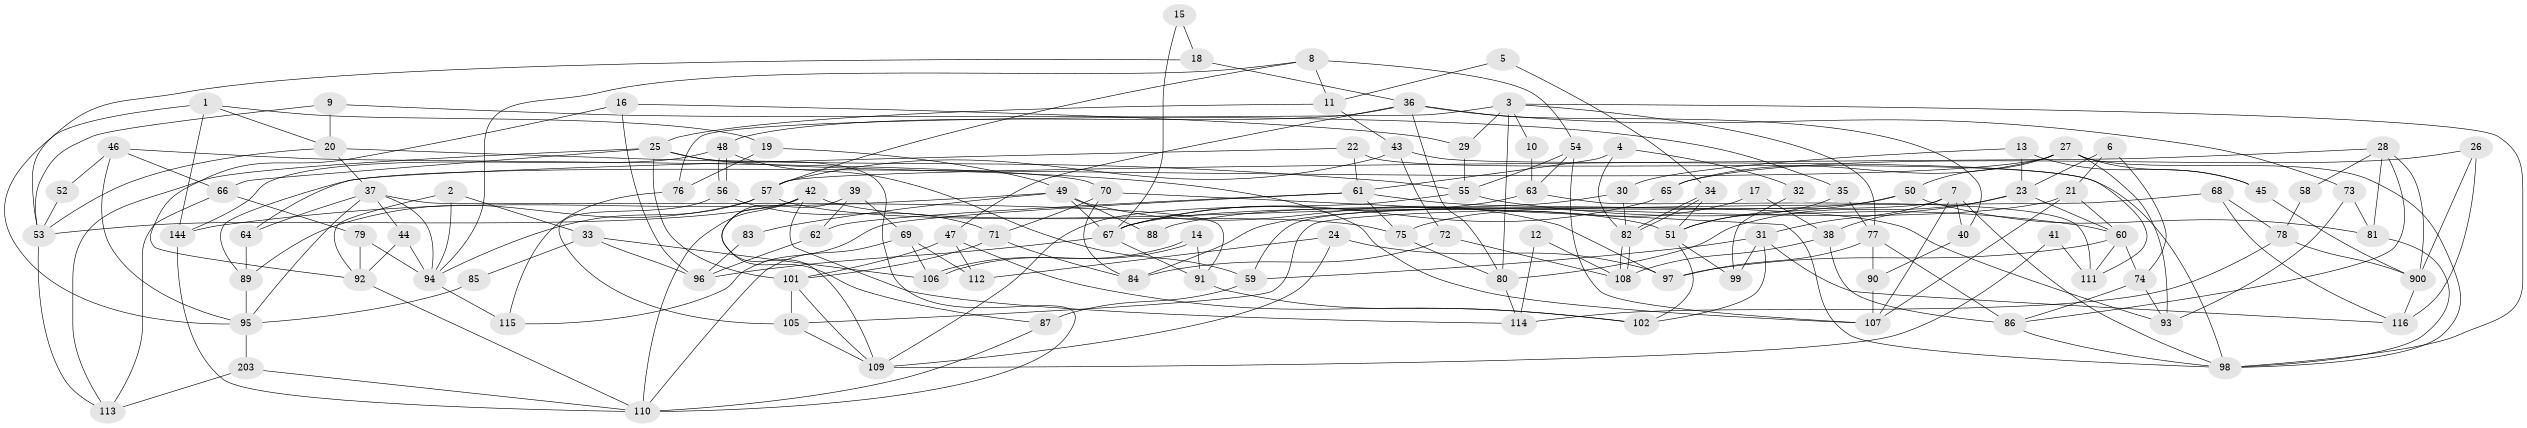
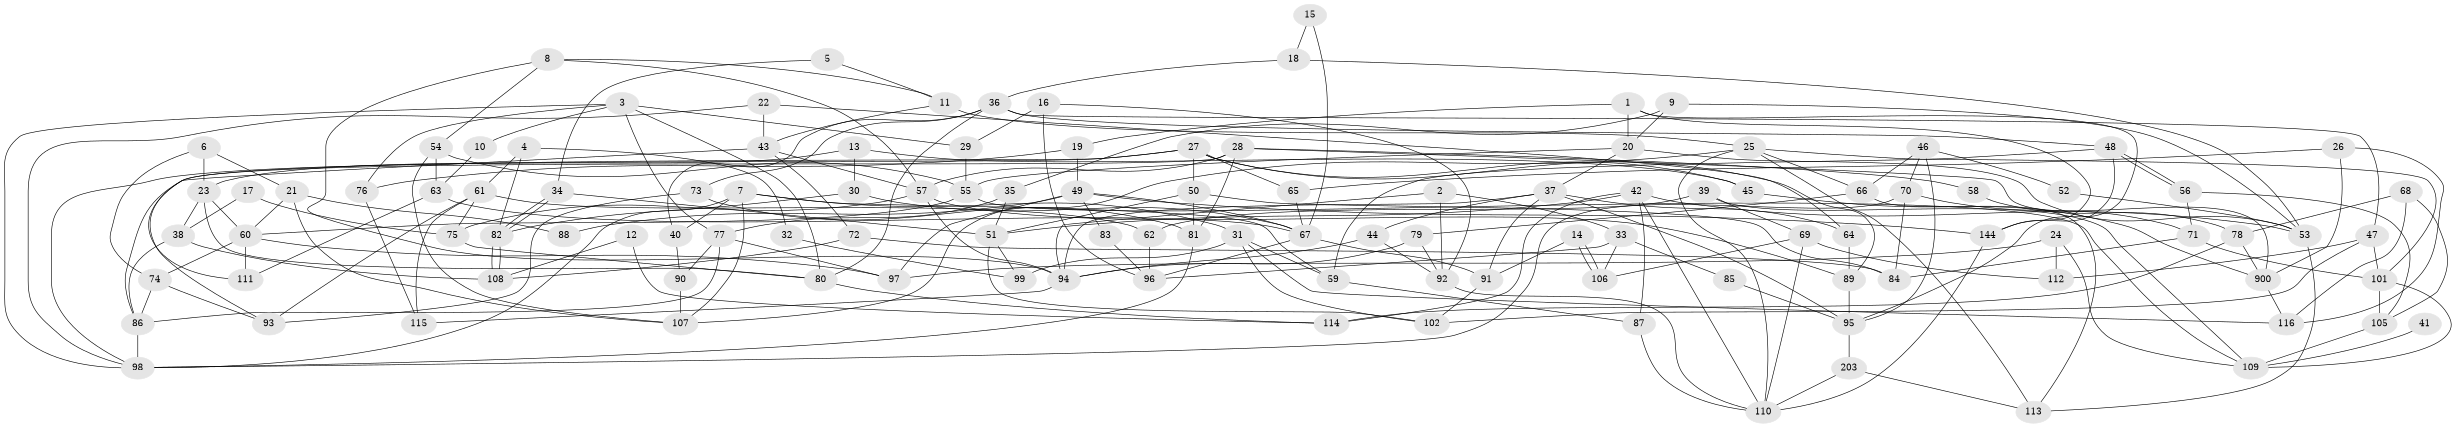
edge "22" -- "61": now "22" -- "43"
edge "41" -- "111": removed
